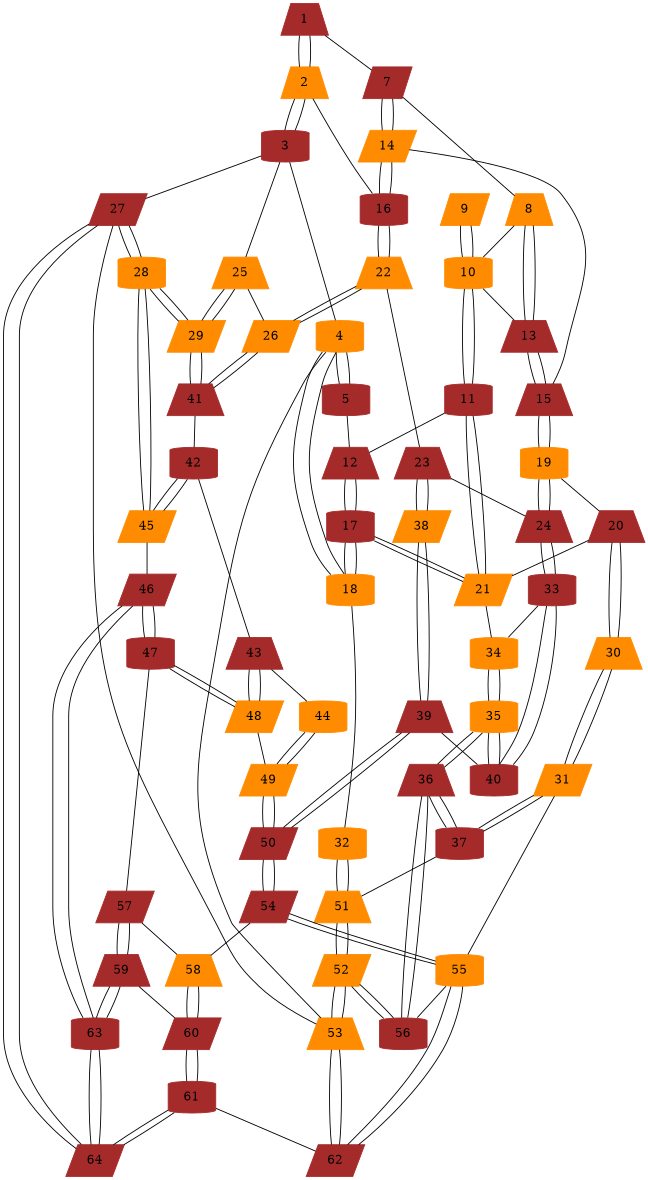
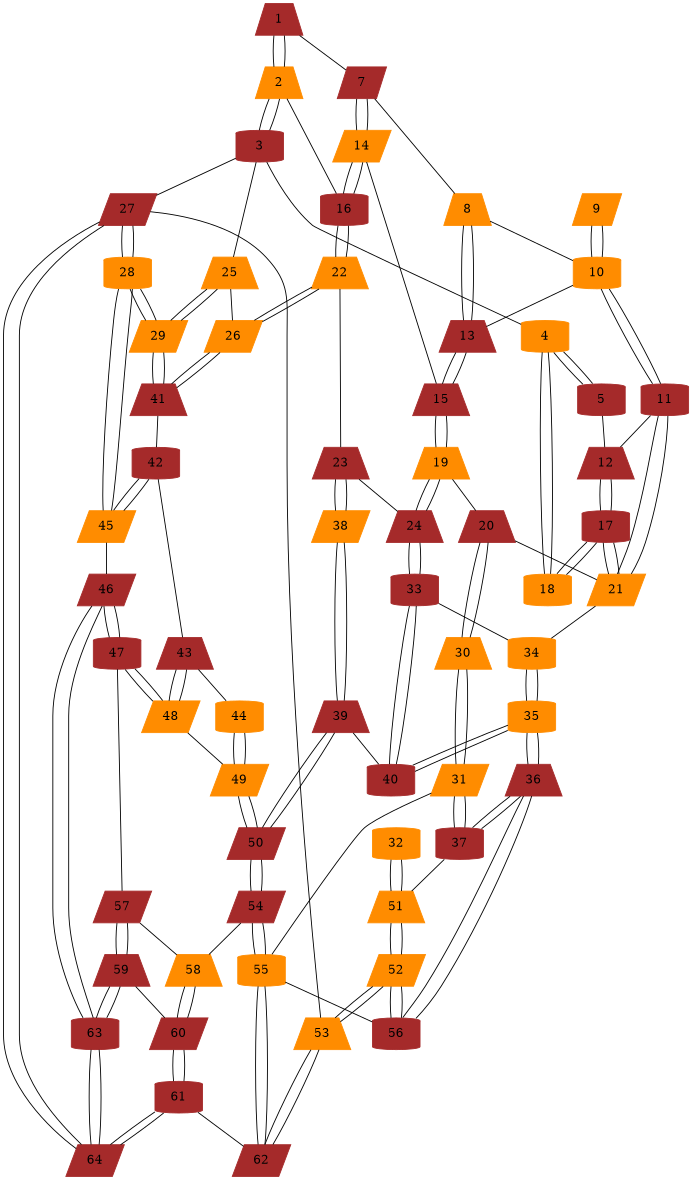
node "19": shape cylinder -> trapezium
edge "4" -- "53": removed
edge "18" -- "32": removed
